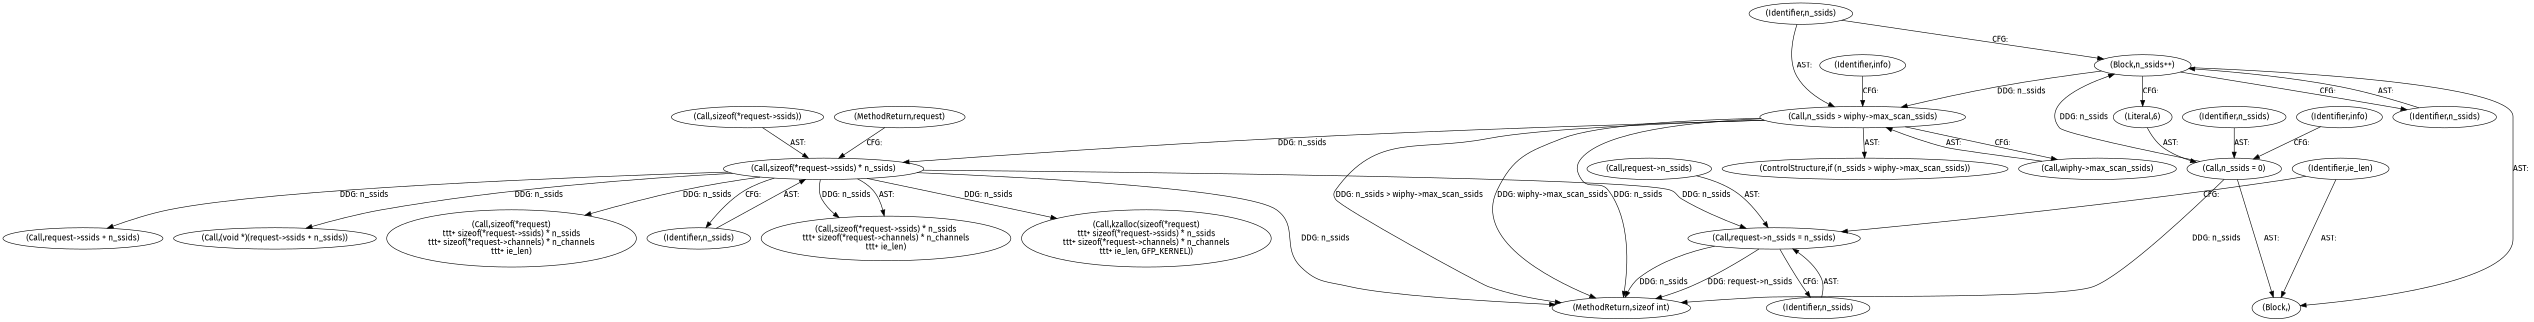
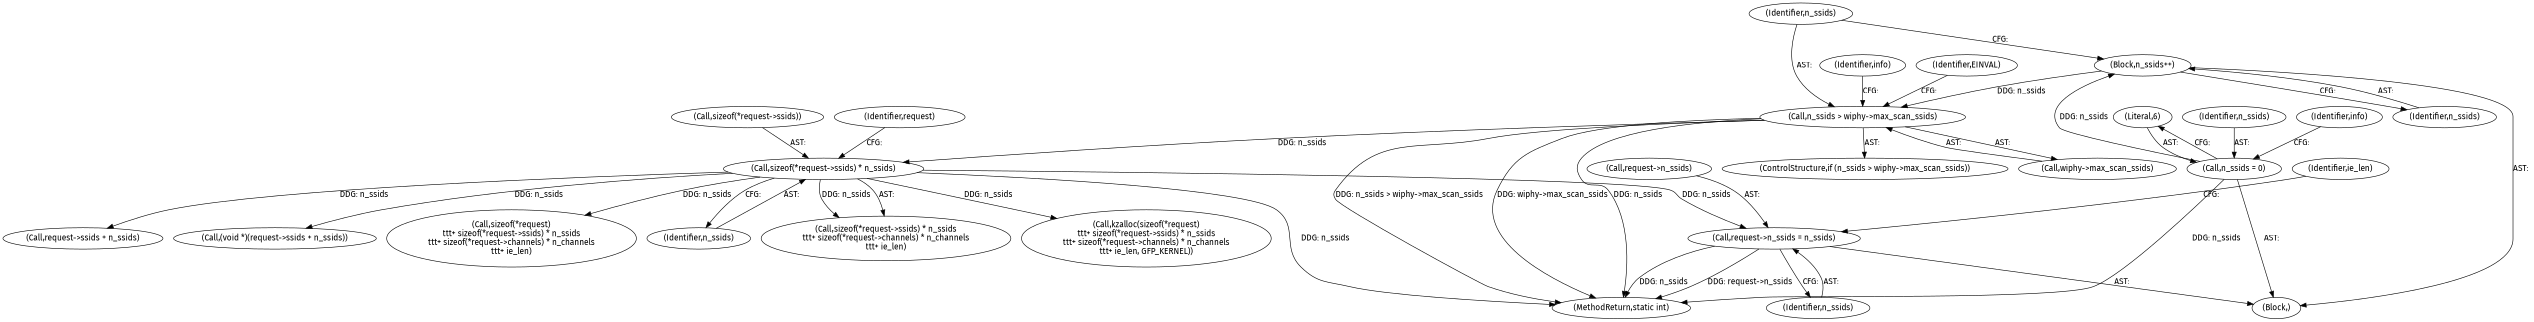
node "(Identifier,EINVAL)": added
edge "(Block,n_ssids++)" -> "(Literal,6)": now "(Call,n_ssids = 0)" -> "(Literal,6)"
node "(MethodReturn,request)": label "(MethodReturn,request)" -> "(Identifier,request)"
edge "(Call,n_ssids > wiphy->max_scan_ssids)" -> "(Call,wiphy->max_scan_ssids)": label "CFG: " -> "AST: "
edge "(Identifier,ie_len)" -> "(Block,)": now "(Call,request->n_ssids = n_ssids)" -> "(Block,)"
node "(MethodReturn,sizeof int)": label "(MethodReturn,sizeof int)" -> "(MethodReturn,static int)"
